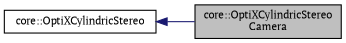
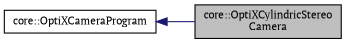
node "core::OptiXCylindricStereo": label "core::OptiXCylindricStereo" -> "core::OptiXCameraProgram"
